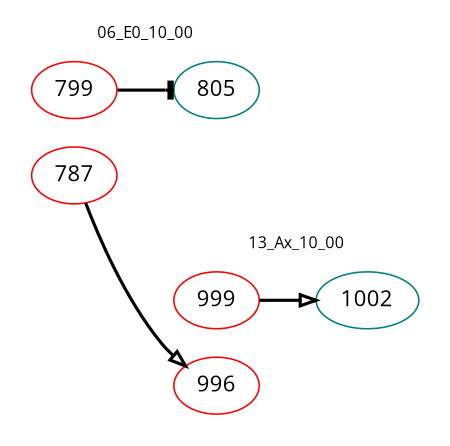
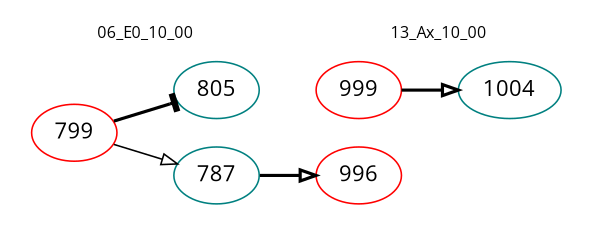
edge "799" -> "787": added
node "787": color red -> teal
node "1002": label "1002" -> "1004"
